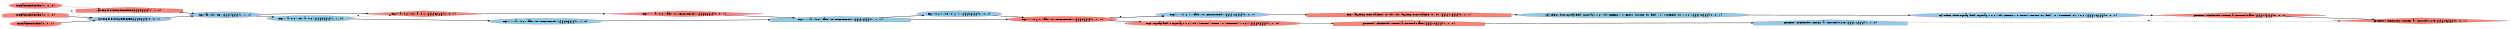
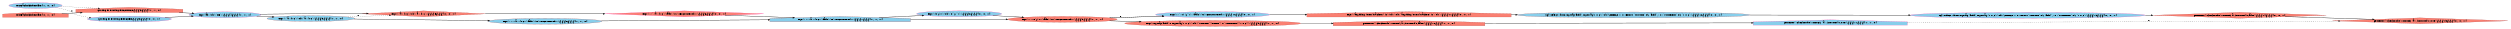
node "testBackTickIdentifier['1', '0', '0']": fillcolor salmon -> skyblue
edge "testBackTickIdentifier['0', '1', '0']" -> "quoting = Quoting.BRACKET@@@3@@@['0', '0', '1']": now "testBackTickIdentifier['0', '1', '0']" -> "quoting = Quoting.BACK_TICK@@@3@@@['1', '1', '0']"
node "testBracketIdentifier['0', '0', '1']": removed
